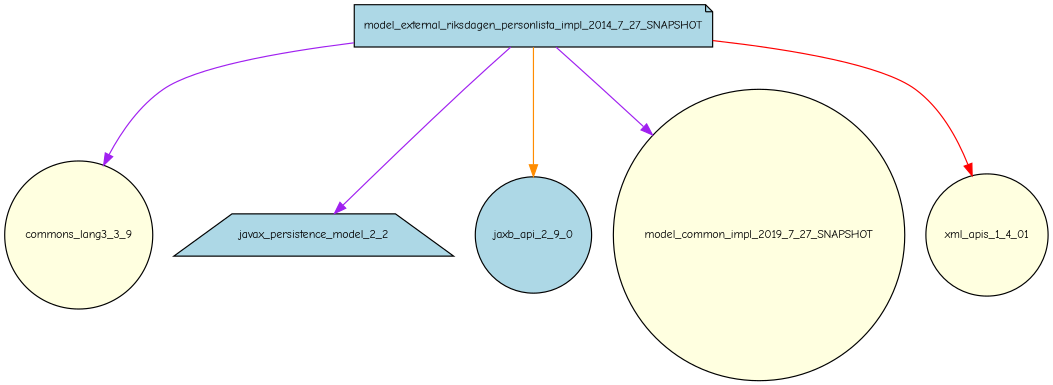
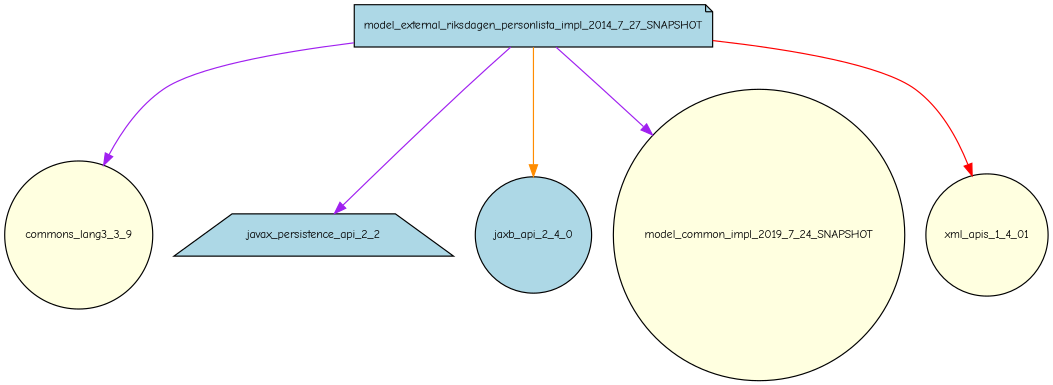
node "javax_persistence_model_2_2": label "javax_persistence_model_2_2" -> "javax_persistence_api_2_2"
node "jaxb_api_2_9_0": label "jaxb_api_2_9_0" -> "jaxb_api_2_4_0"
node "model_common_impl_2019_7_27_SNAPSHOT": label "model_common_impl_2019_7_27_SNAPSHOT" -> "model_common_impl_2019_7_24_SNAPSHOT"
